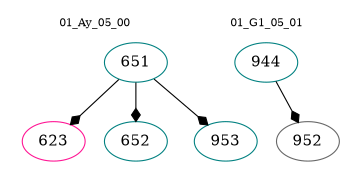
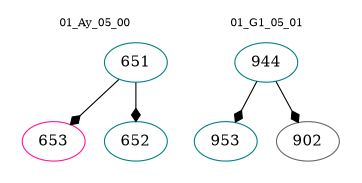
edge "651" -> "953": now "944" -> "953"
node "623": label "623" -> "653"
node "952": label "952" -> "902"
